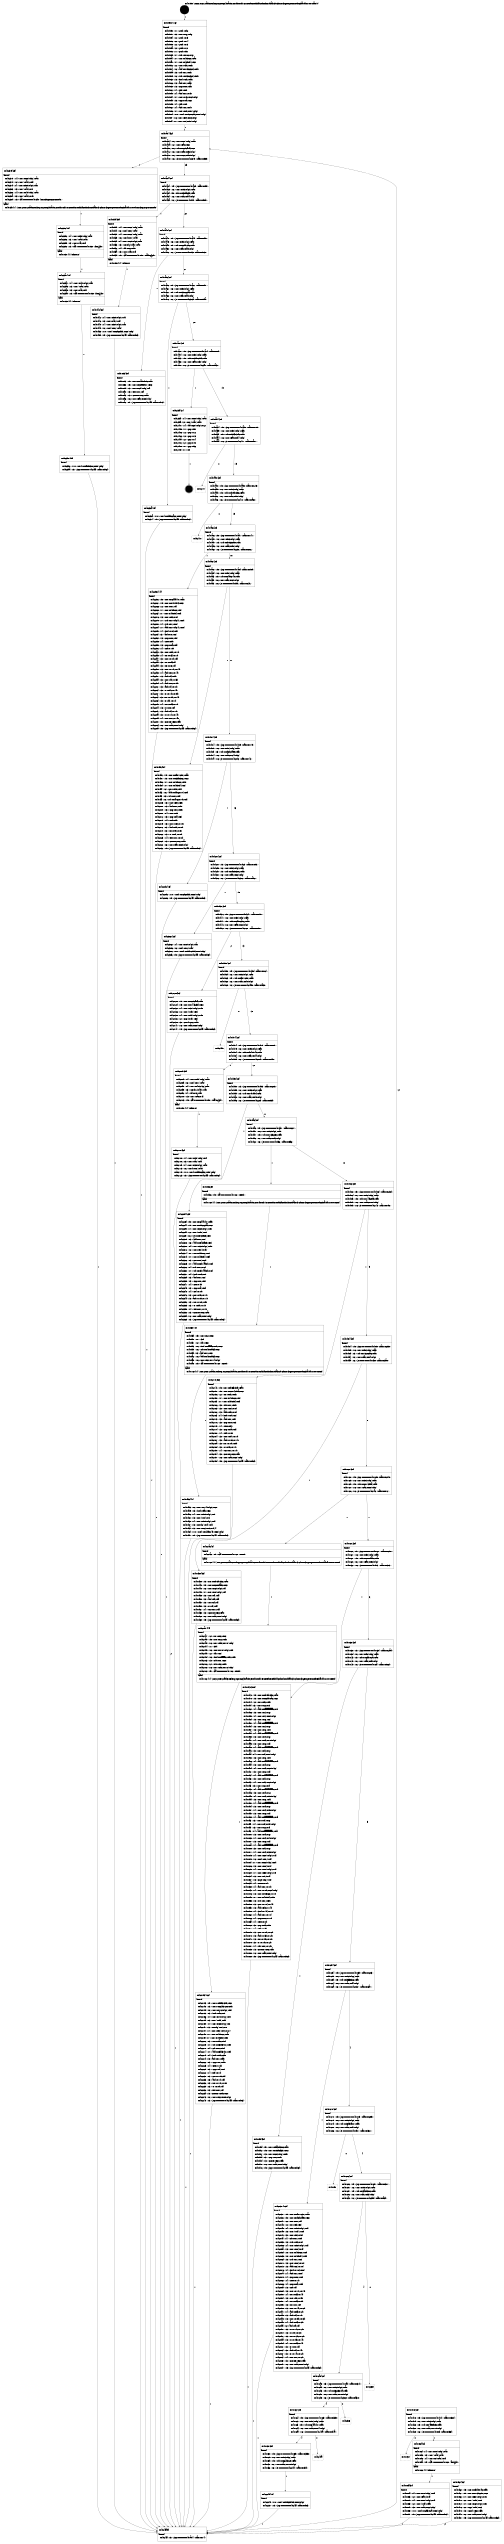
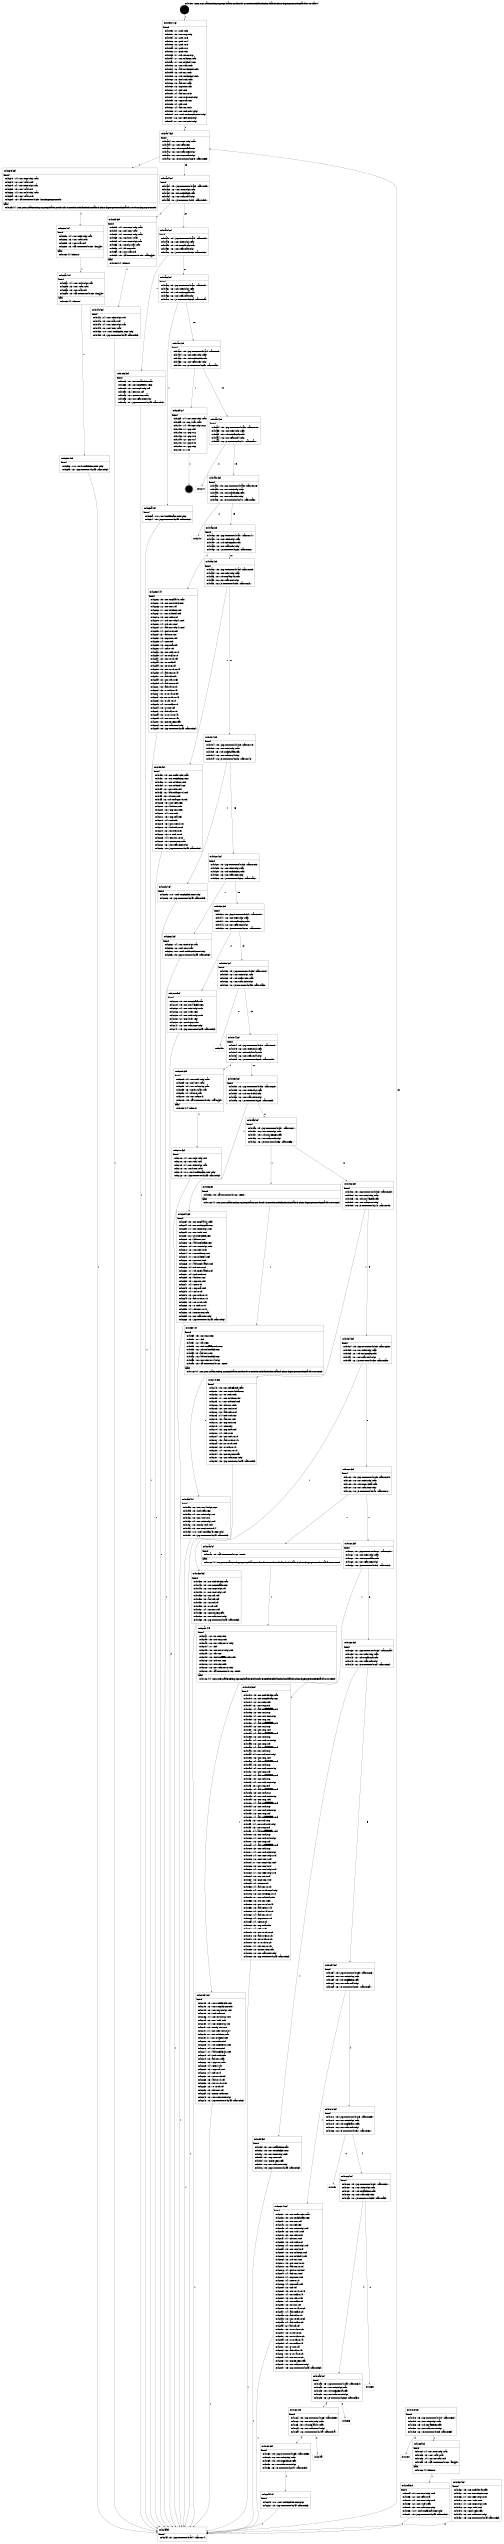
edge "0x4024ff [5]" -> "0x401a04 [32]": label " 12" -> " 23"
